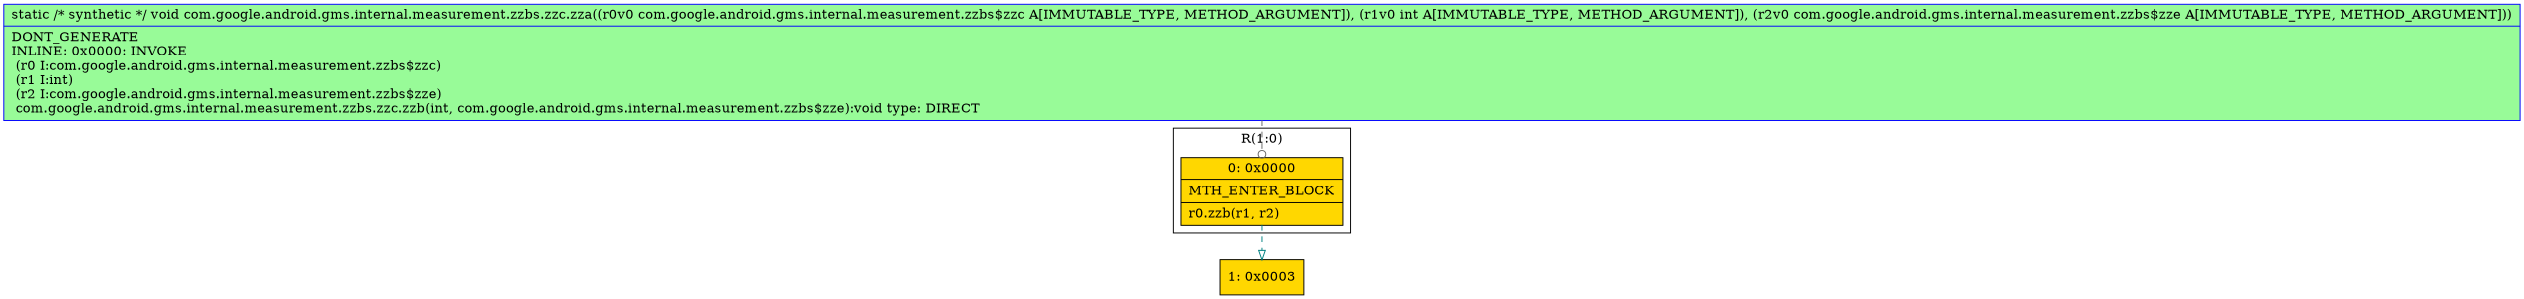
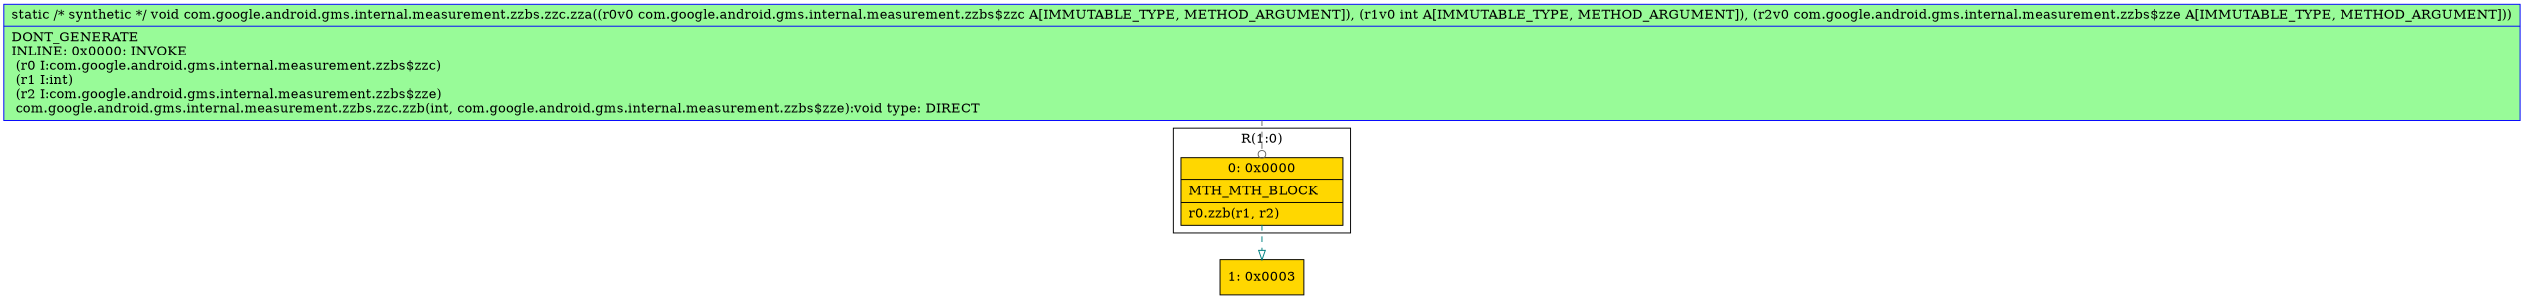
node "0: 0x0000": text "MTH_ENTER_BLOCK" -> "MTH_MTH_BLOCK"
